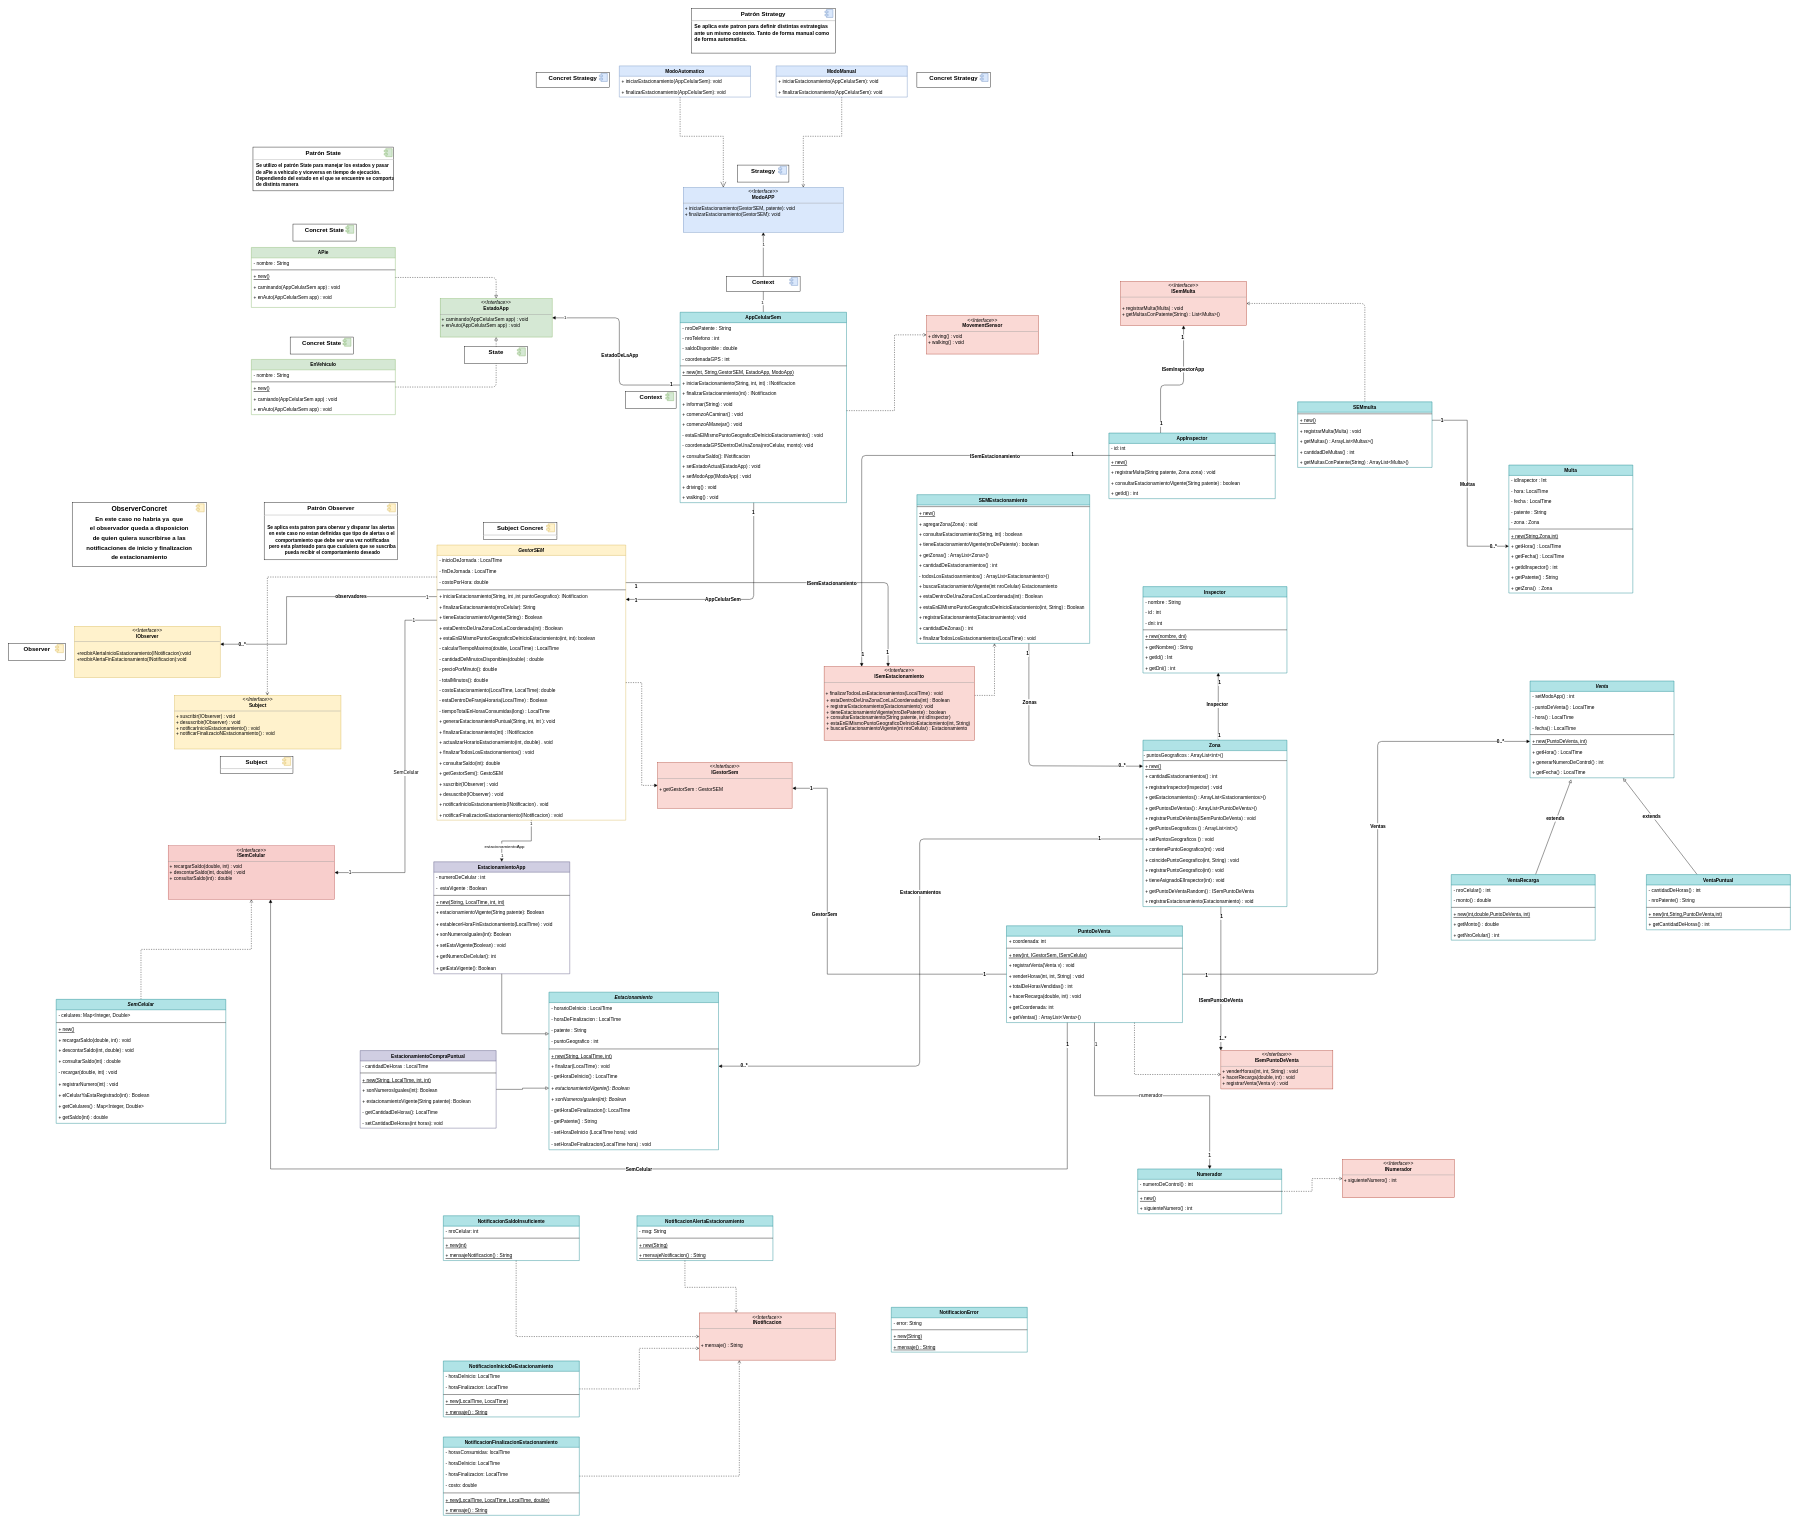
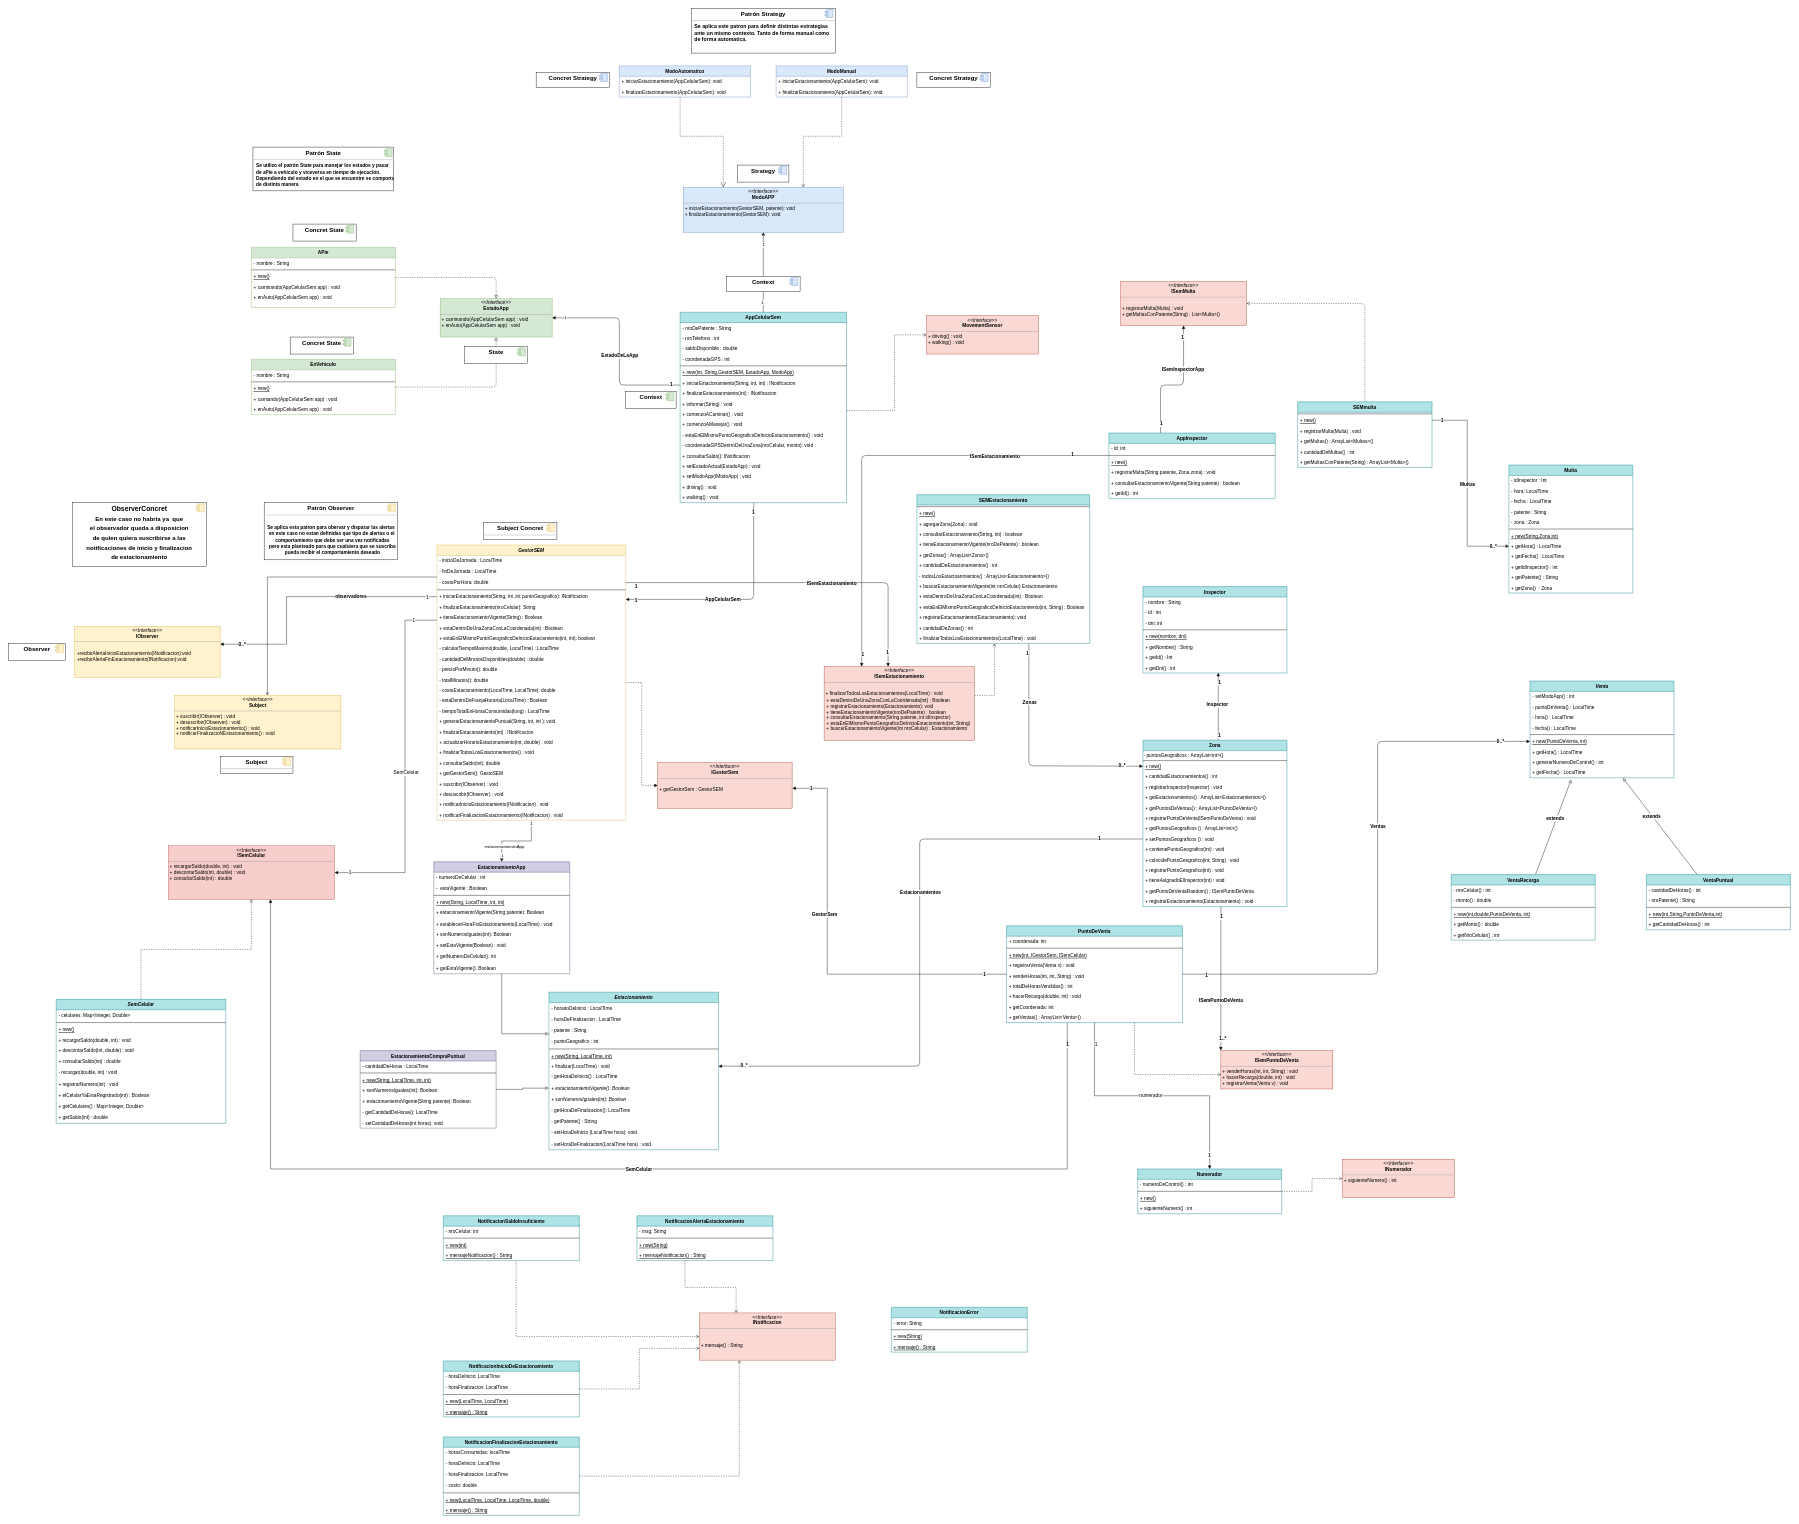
edge "- costoPorHora: double" -> "<<Interface>> Subject + suscribir(IObserver) : void + desuscribir(IObserver) : void + notificarInicioEstacionamiento() : void + notificarFinalizacioNEstacionamiento() : void": style dashed -> solid
